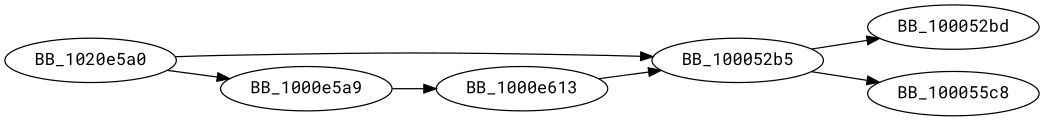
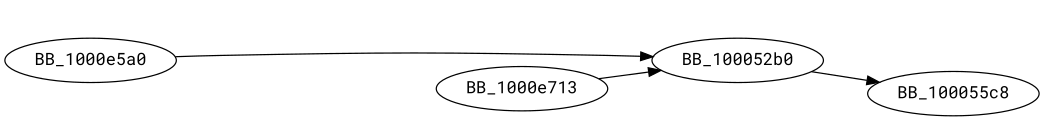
node "BB_100052bd": removed
node "BB_1020e5a0": label "BB_1020e5a0" -> "BB_1000e5a0"
node "BB_100052b5": label "BB_100052b5" -> "BB_100052b0"
node "BB_1000e5a9": removed
node "BB_1000e613": label "BB_1000e613" -> "BB_1000e713"
